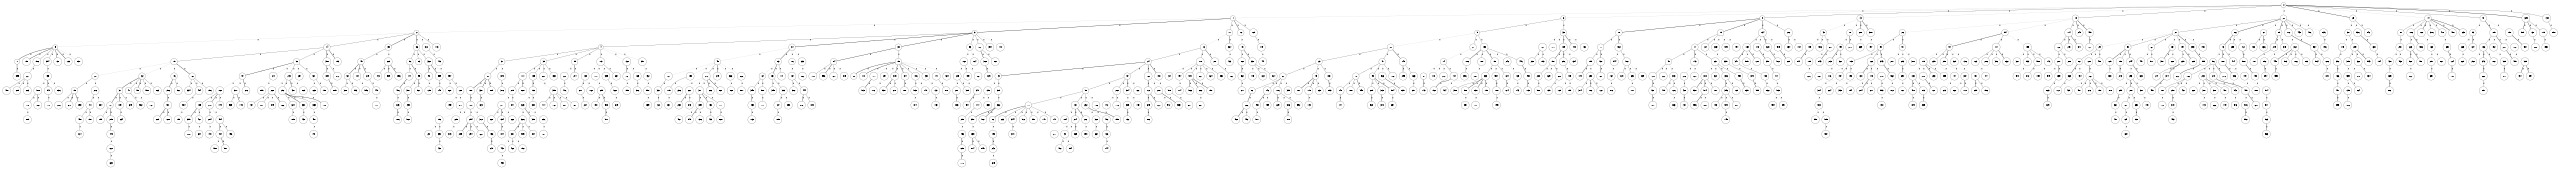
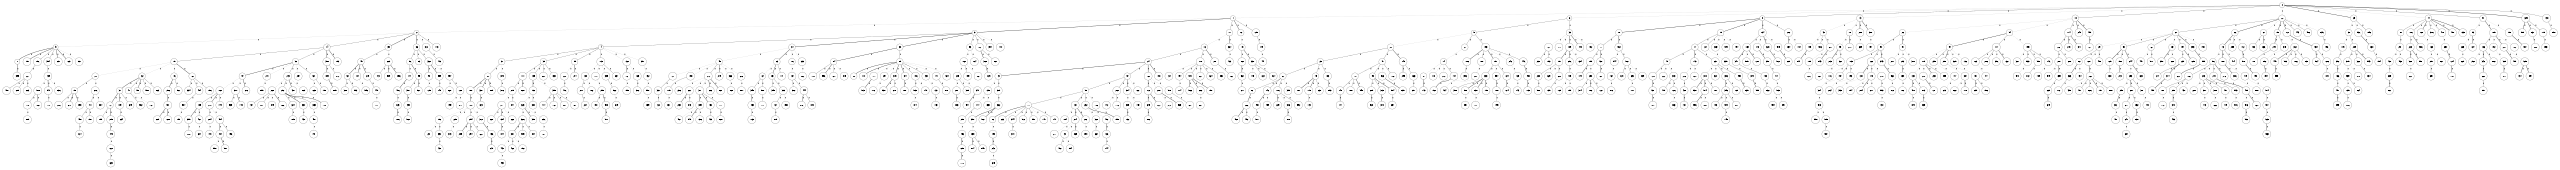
node "972": label "972" -> "272"
